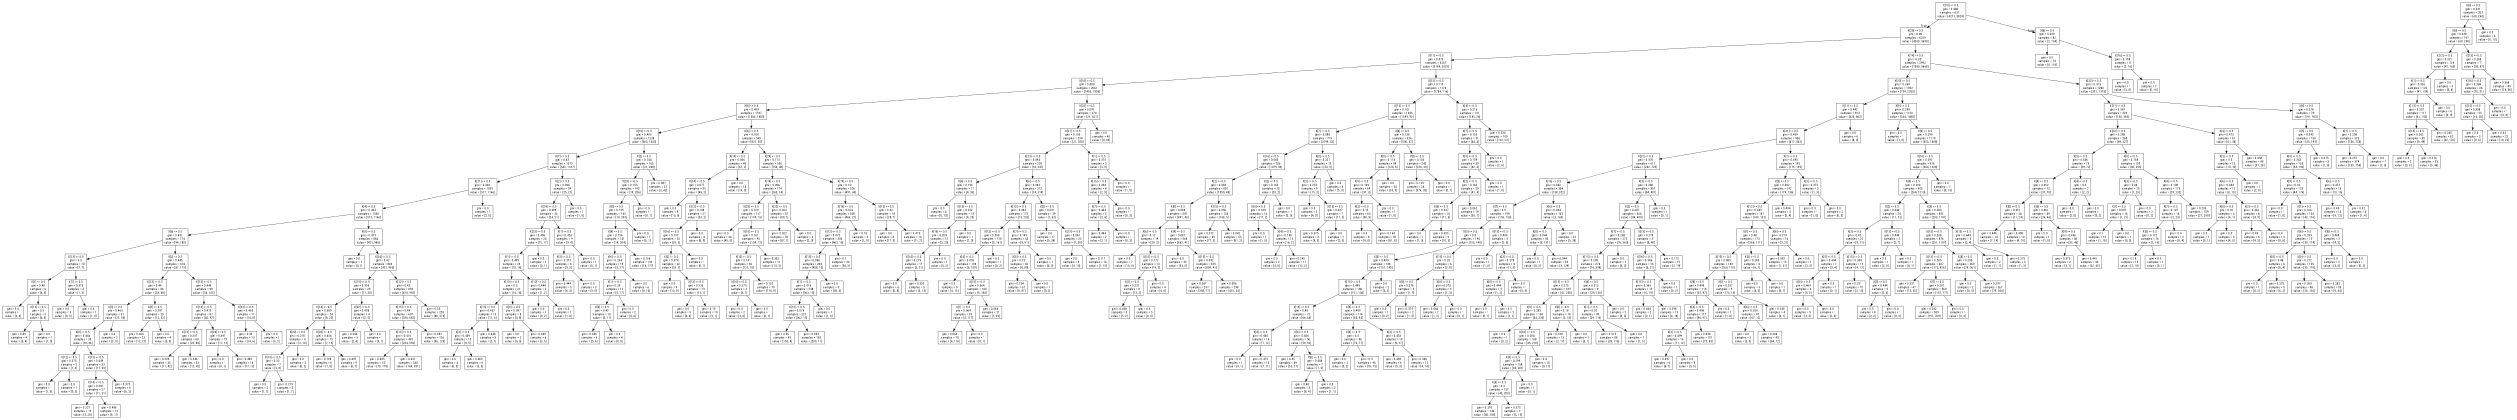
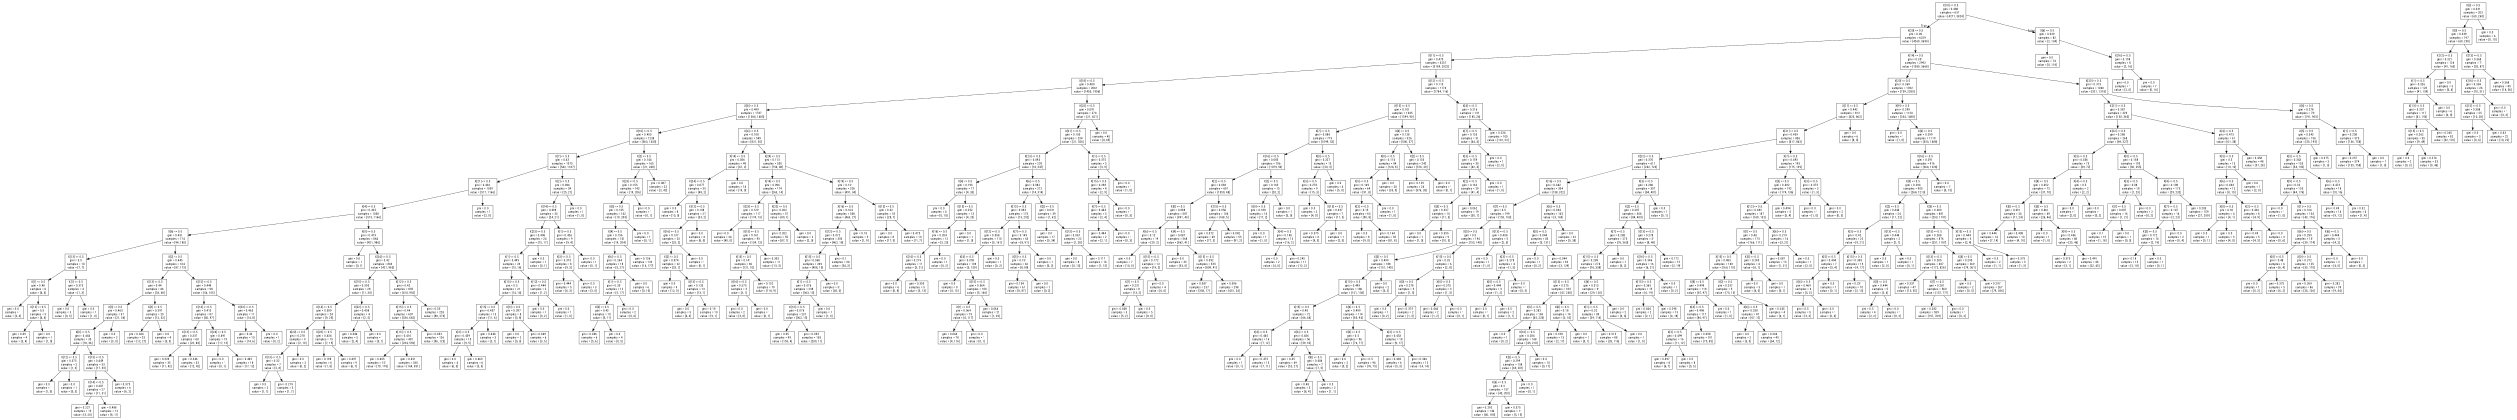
edge "X[12] <= 0.5 gini = 0.115 samples = 1176 value = [1784, 116]" -> "X[13] <= 0.5 gini = 0.101 samples = 1045 value = [1599, 90]": removed
edge "X[3] <= 0.5 gini = 0.5 samples = 13 value = [10, 10]" -> "X[6] <= 0.5 gini = 0.494 samples = 12 value = [8, 10]": added
